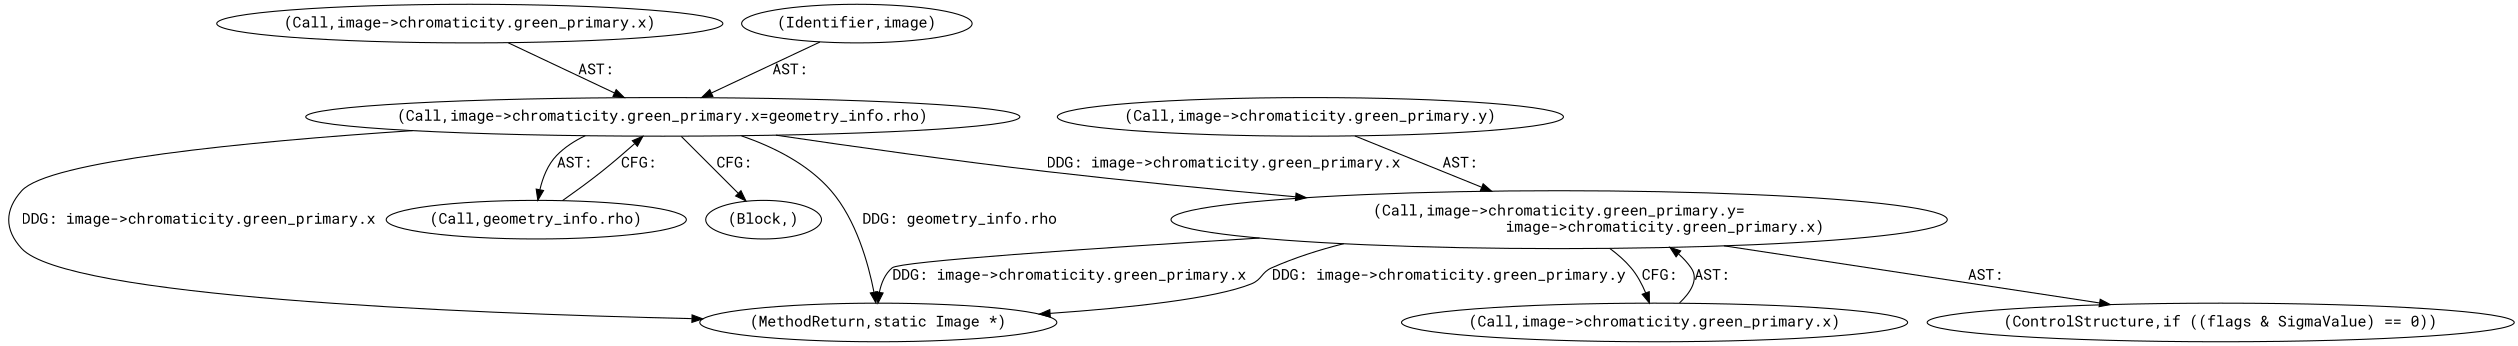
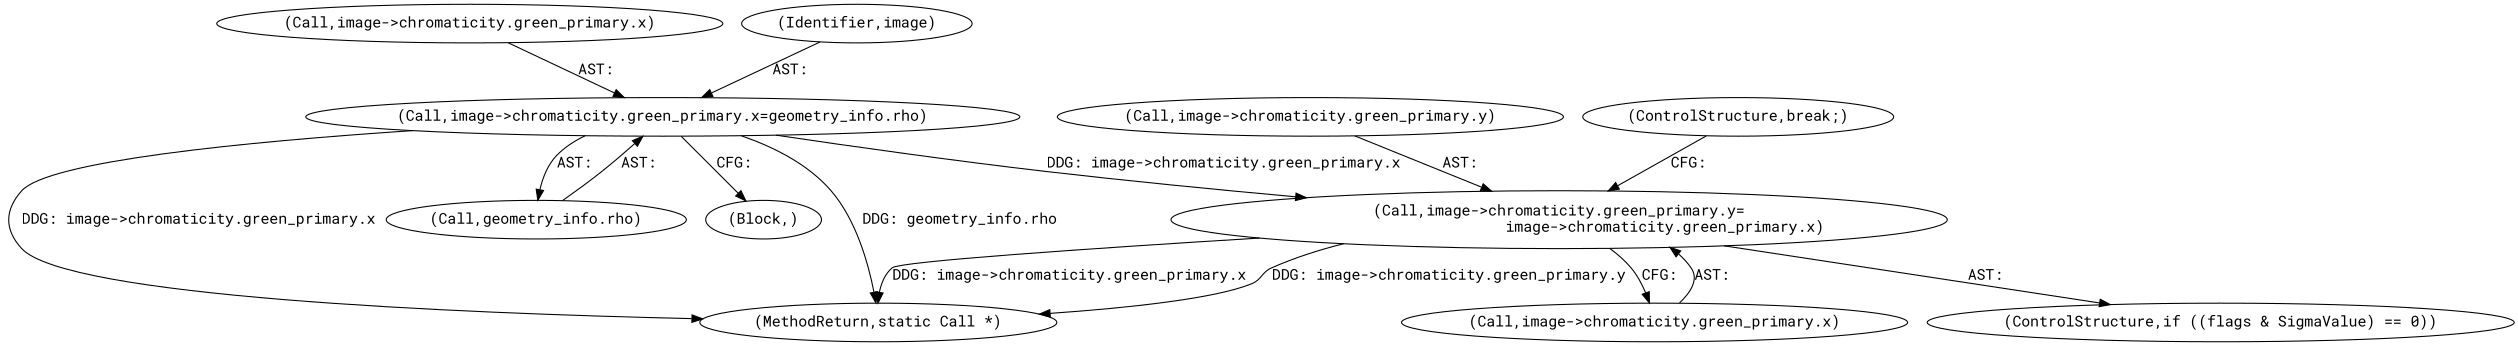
node "(ControlStructure,break;)": added
edge "(Call,geometry_info.rho)" -> "(Call,image->chromaticity.green_primary.x=geometry_info.rho)": label "CFG: " -> "AST: "
node "(MethodReturn,static Image *)": label "(MethodReturn,static Image *)" -> "(MethodReturn,static Call *)"
